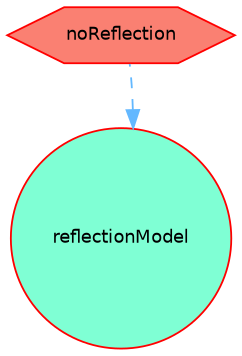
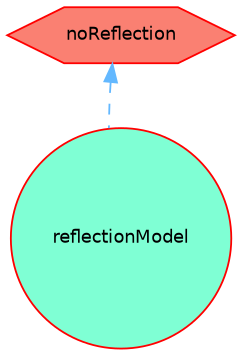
edge "noReflection" -> "reflectionModel": reversed
